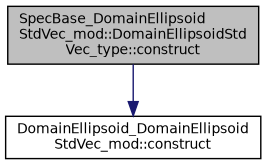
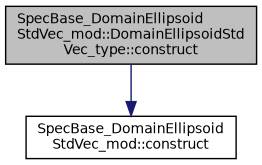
node "DomainEllipsoid_DomainEllipsoid StdVec_mod::construct": label "DomainEllipsoid_DomainEllipsoid StdVec_mod::construct" -> "SpecBase_DomainEllipsoid StdVec_mod::construct"
